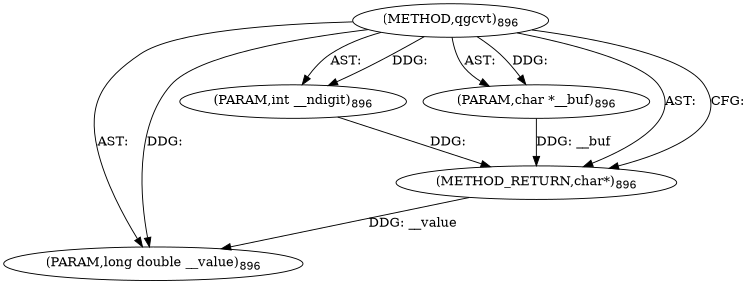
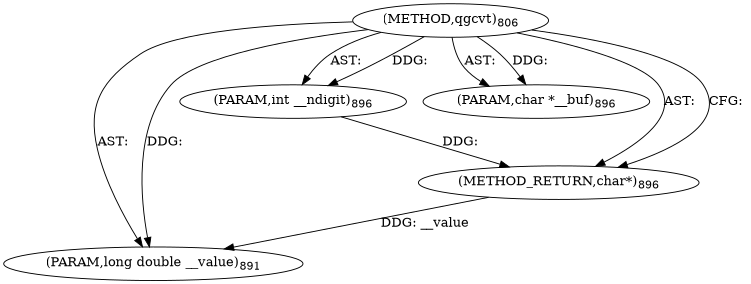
node "(METHOD,qgcvt)": text "896" -> "806"
edge "(PARAM,char *__buf)" -> "(METHOD_RETURN,char*)": removed, label "DDG: __buf"
node "(PARAM,long double __value)": text "896" -> "891"
